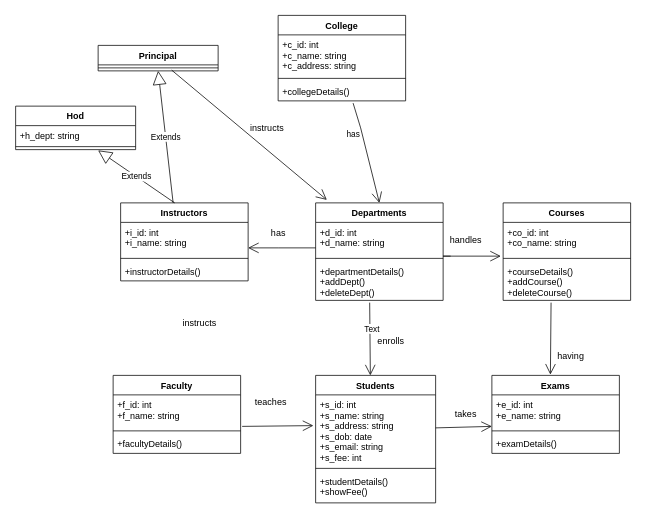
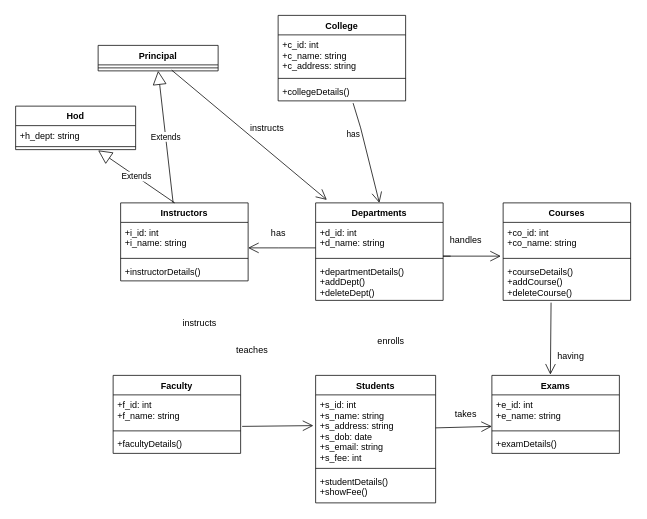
edge "+departmentDetails() +addDept() +deleteDept()" -> "Students": removed, label "Text"
node "teaches": moved (270, 402) -> (252, 350)
